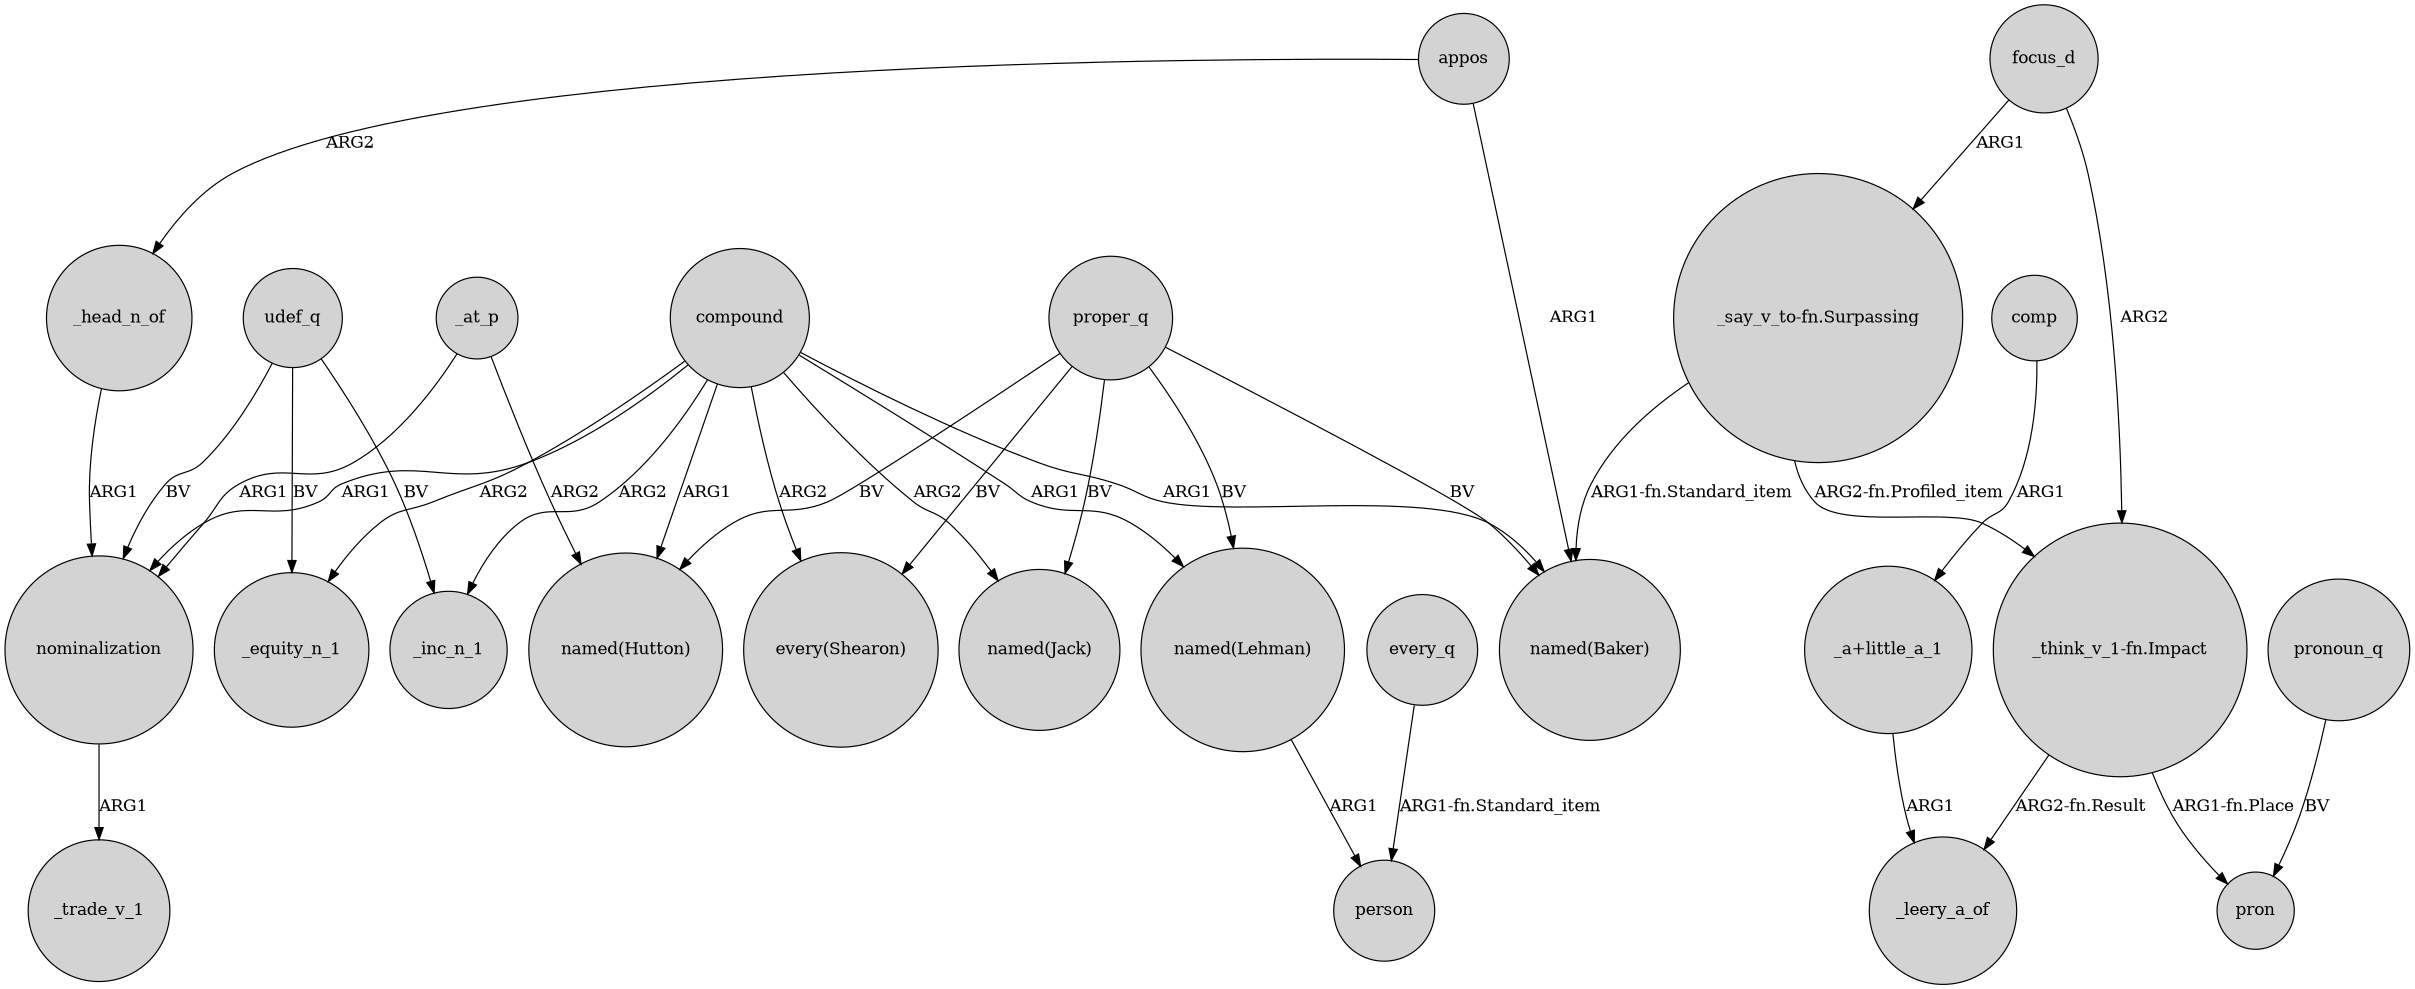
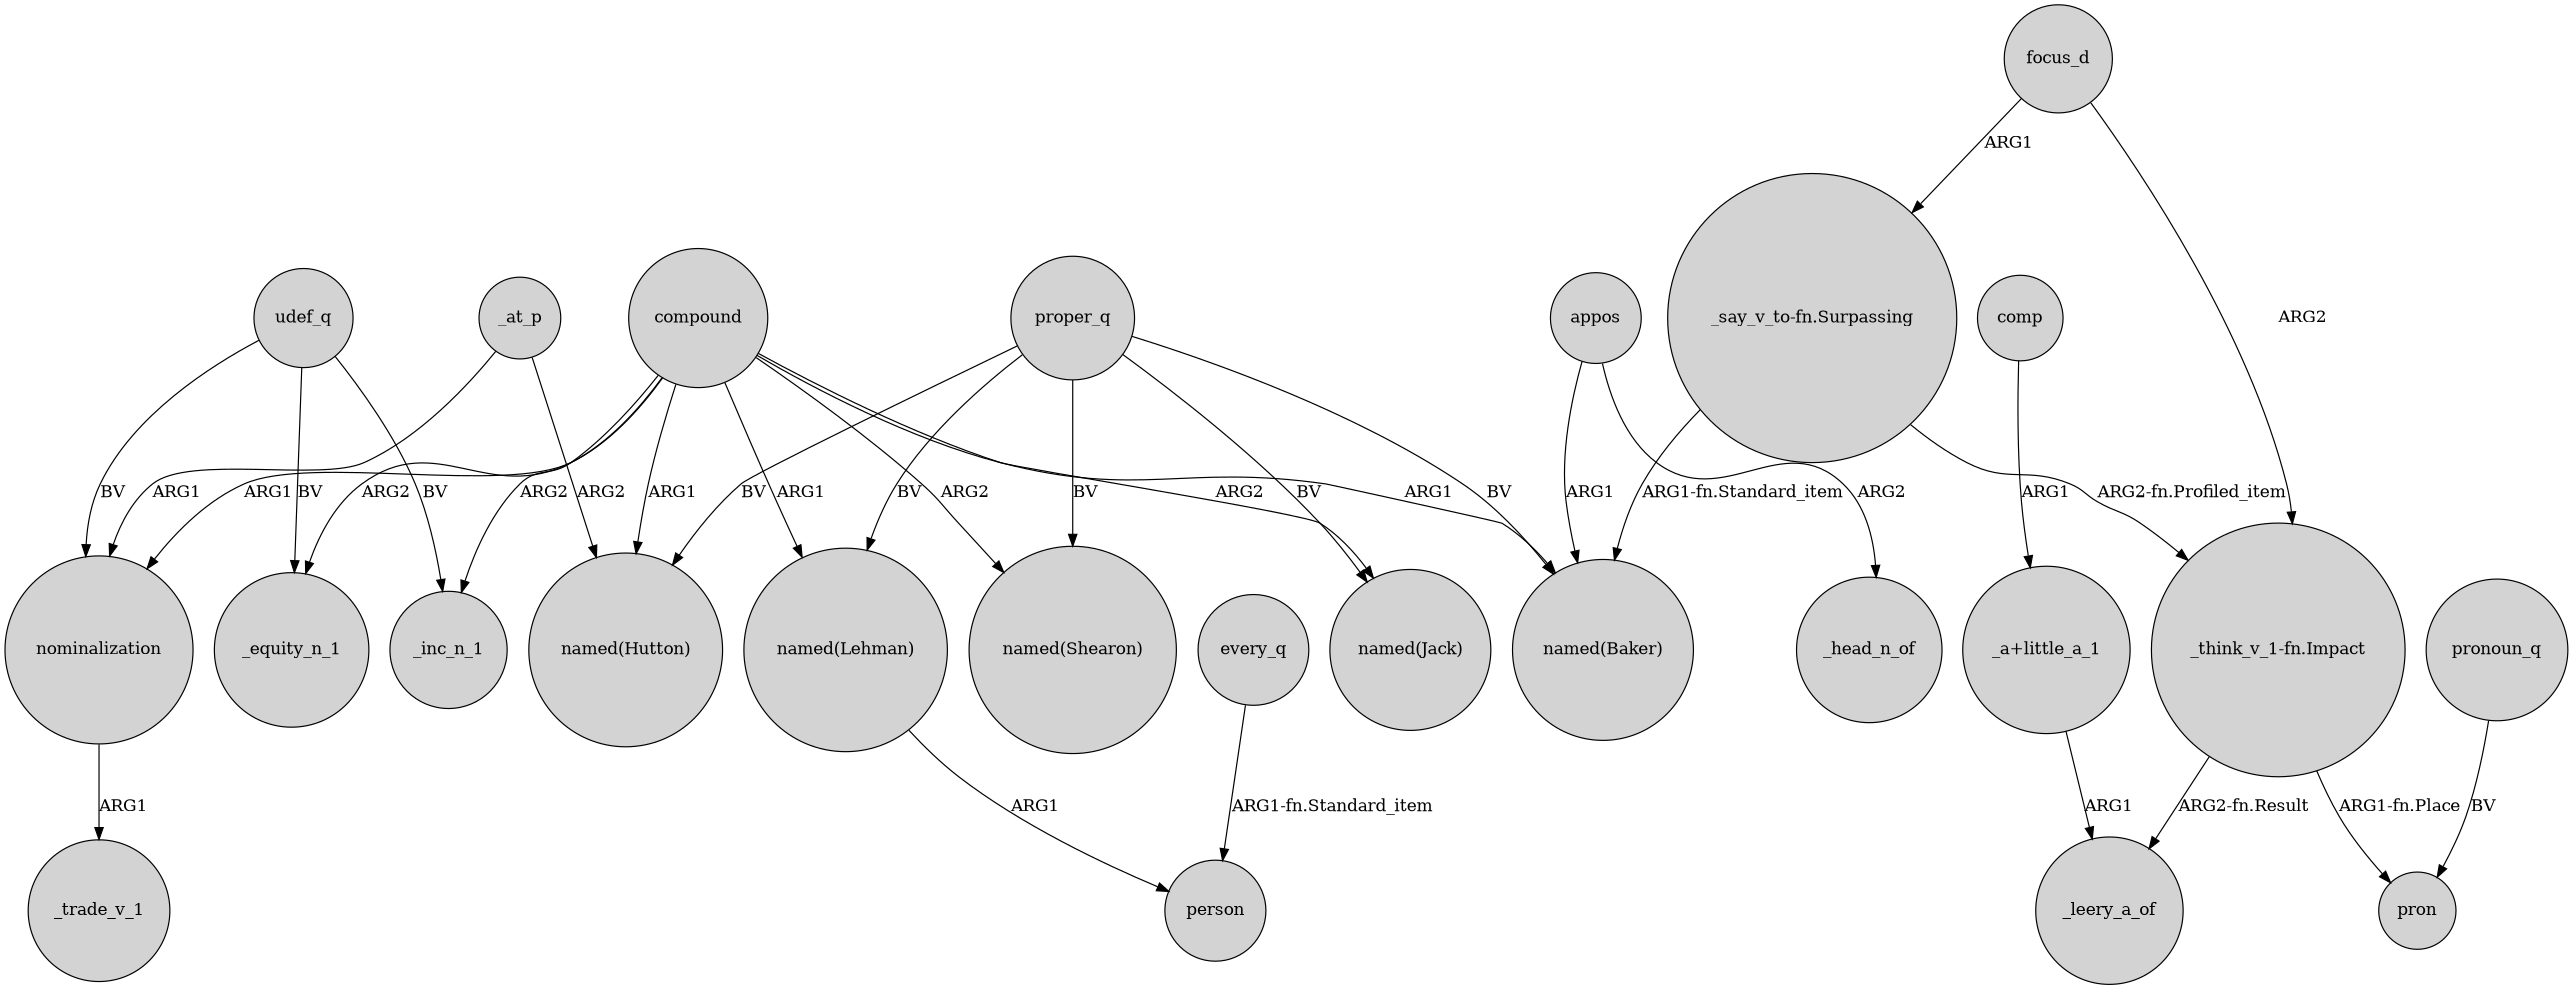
edge "_head_n_of" -> "nominalization": removed, label "ARG1"
node "every(Shearon)": label "every(Shearon)" -> "named(Shearon)"
